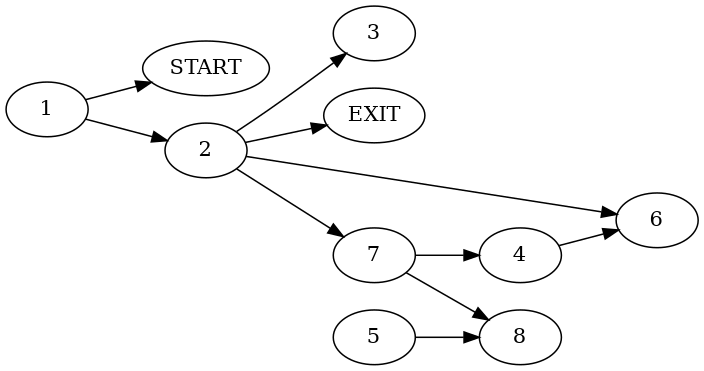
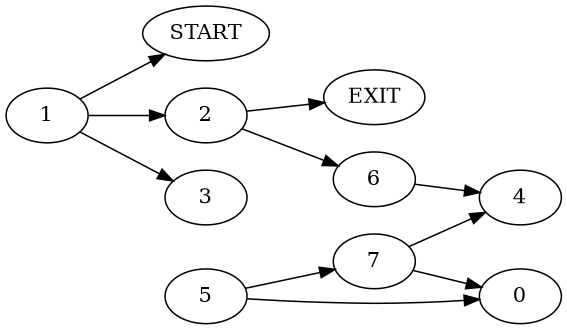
edge "2" -> "3": now "1" -> "3"
edge "2" -> "7": now "5" -> "7"
edge "4" -> "6": reversed
node "8": label "8" -> "0"
